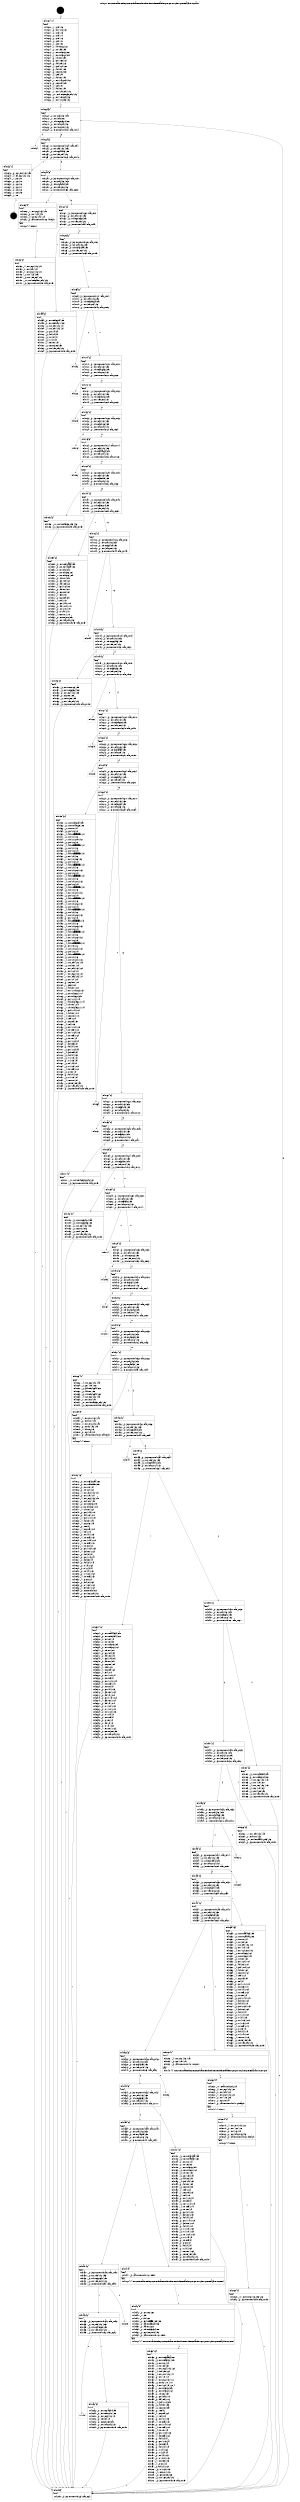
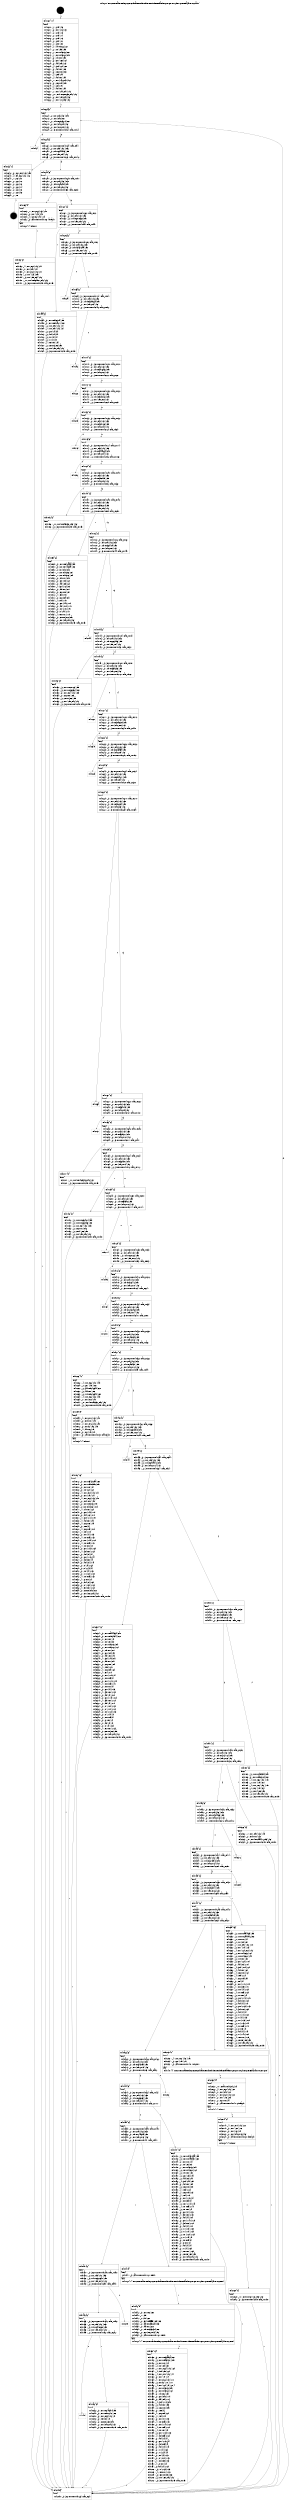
node "0x40269f": added
edge "0x4016ff [28]" -> "0x40171b [28]": removed, label "17"
node "0x401b2e [376]": removed
